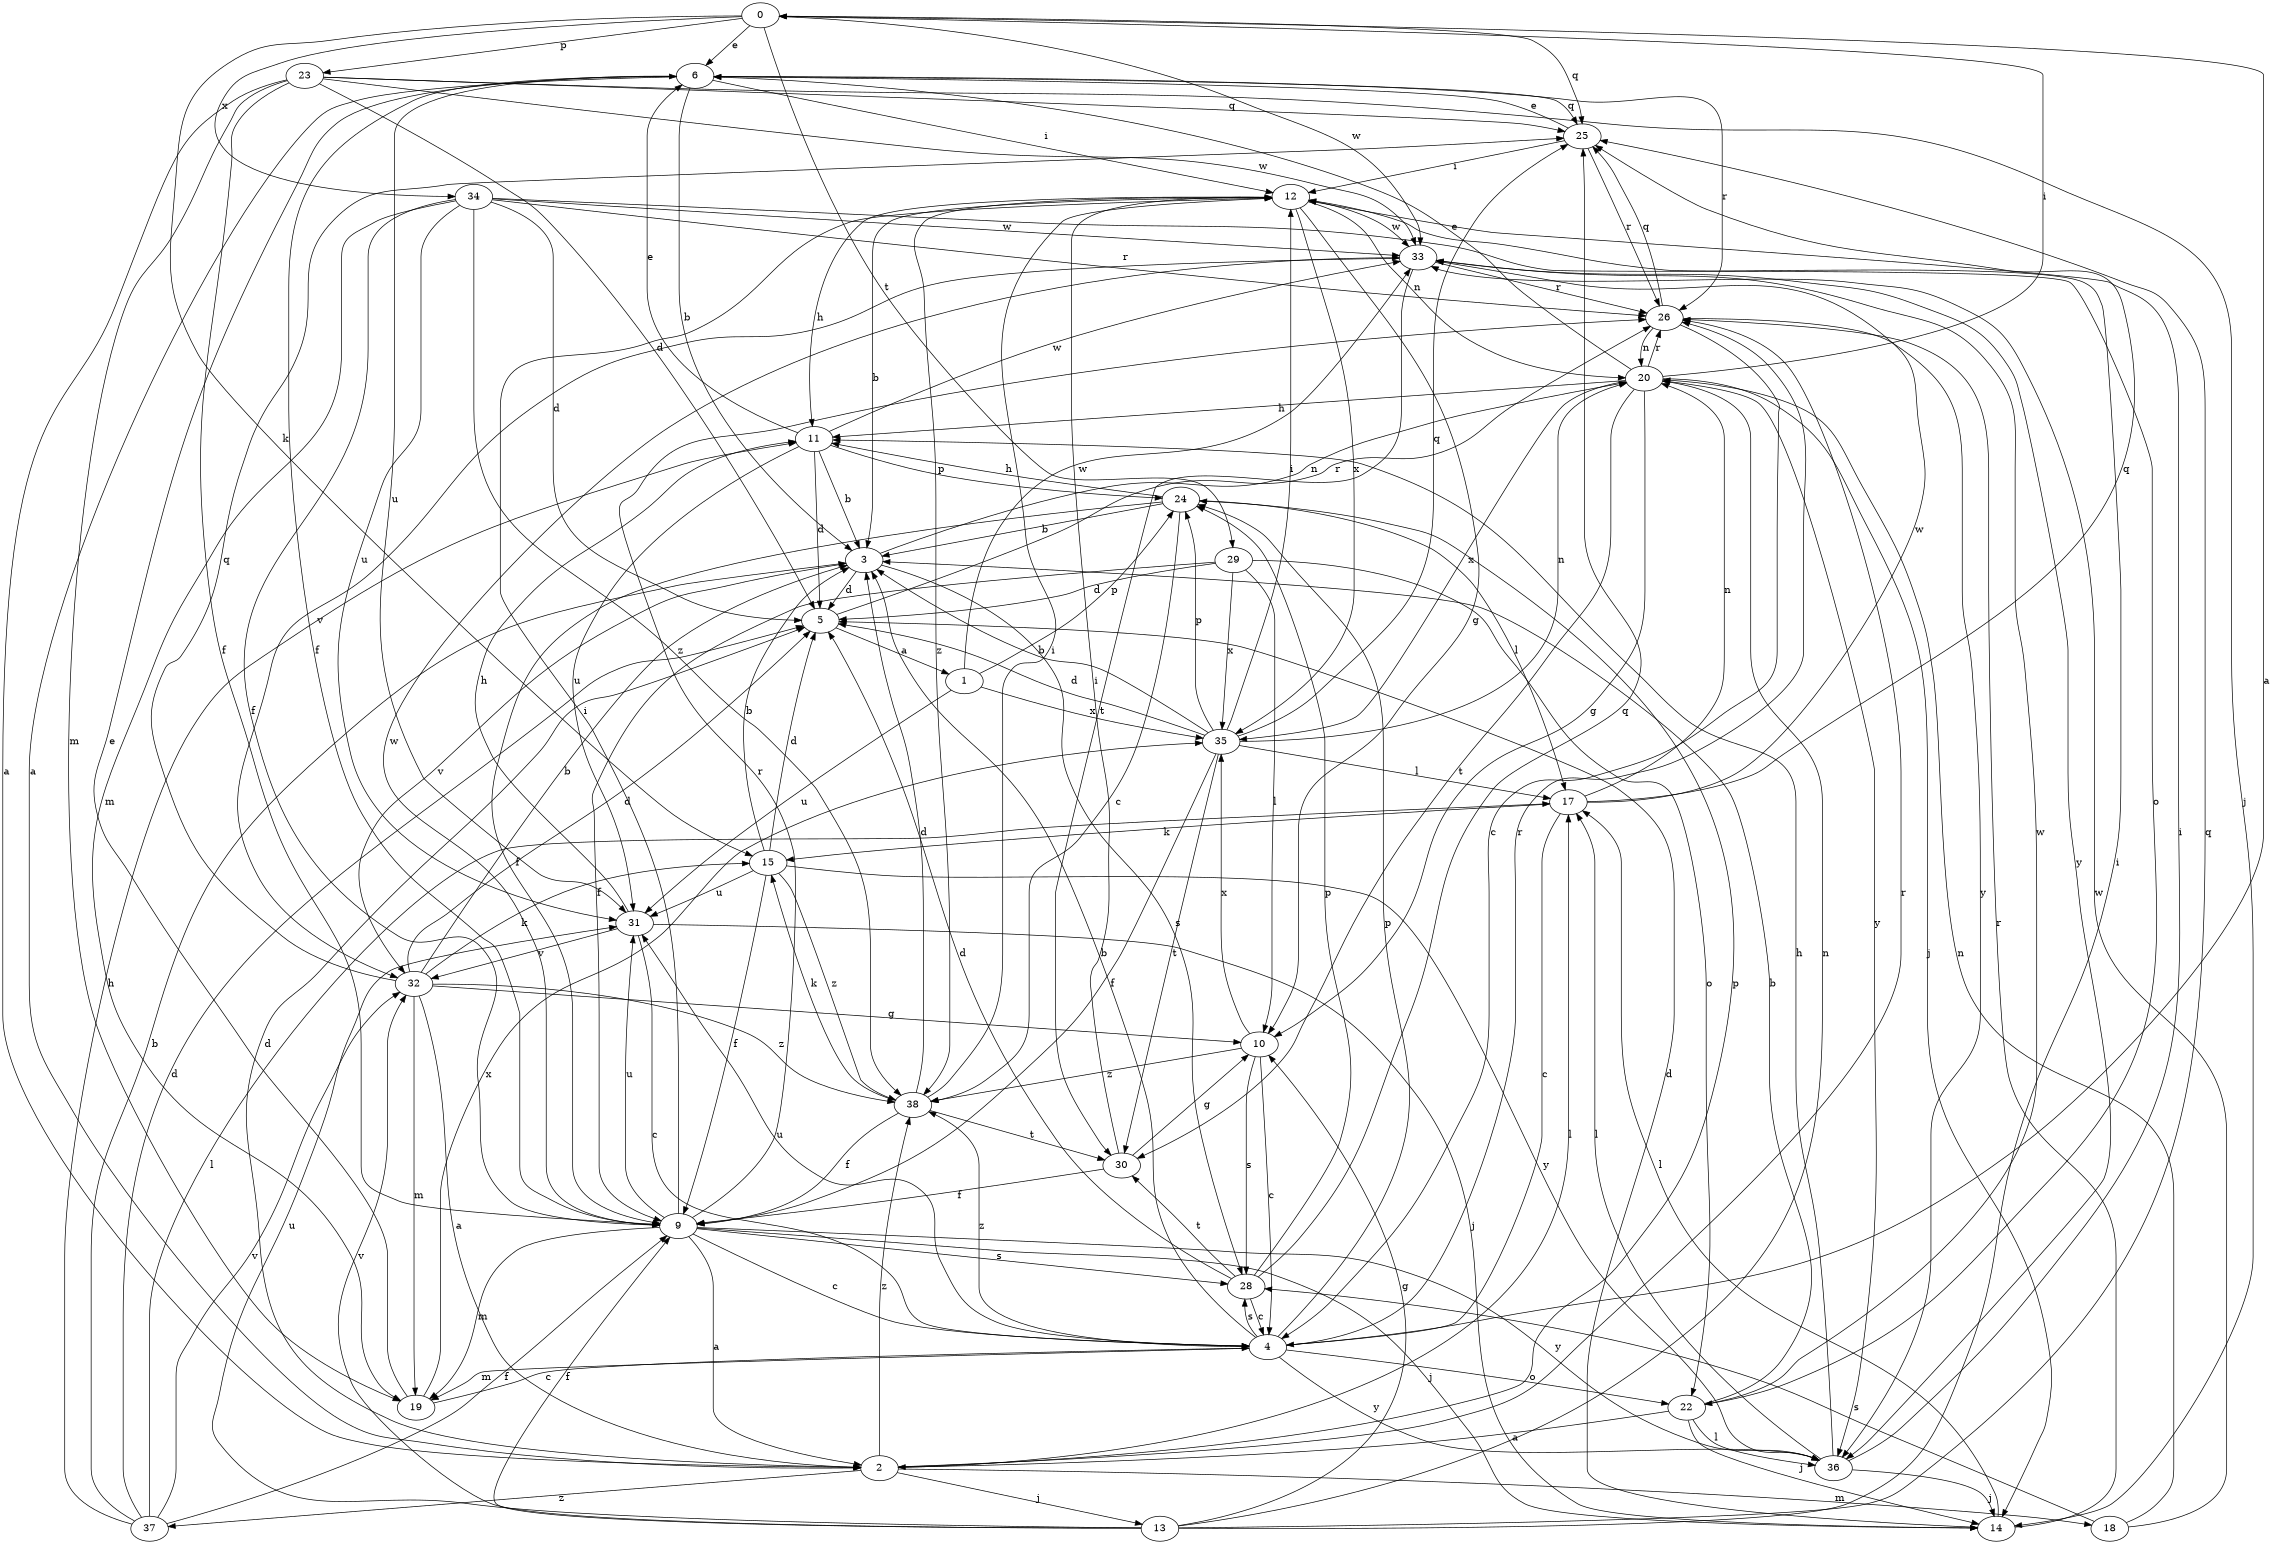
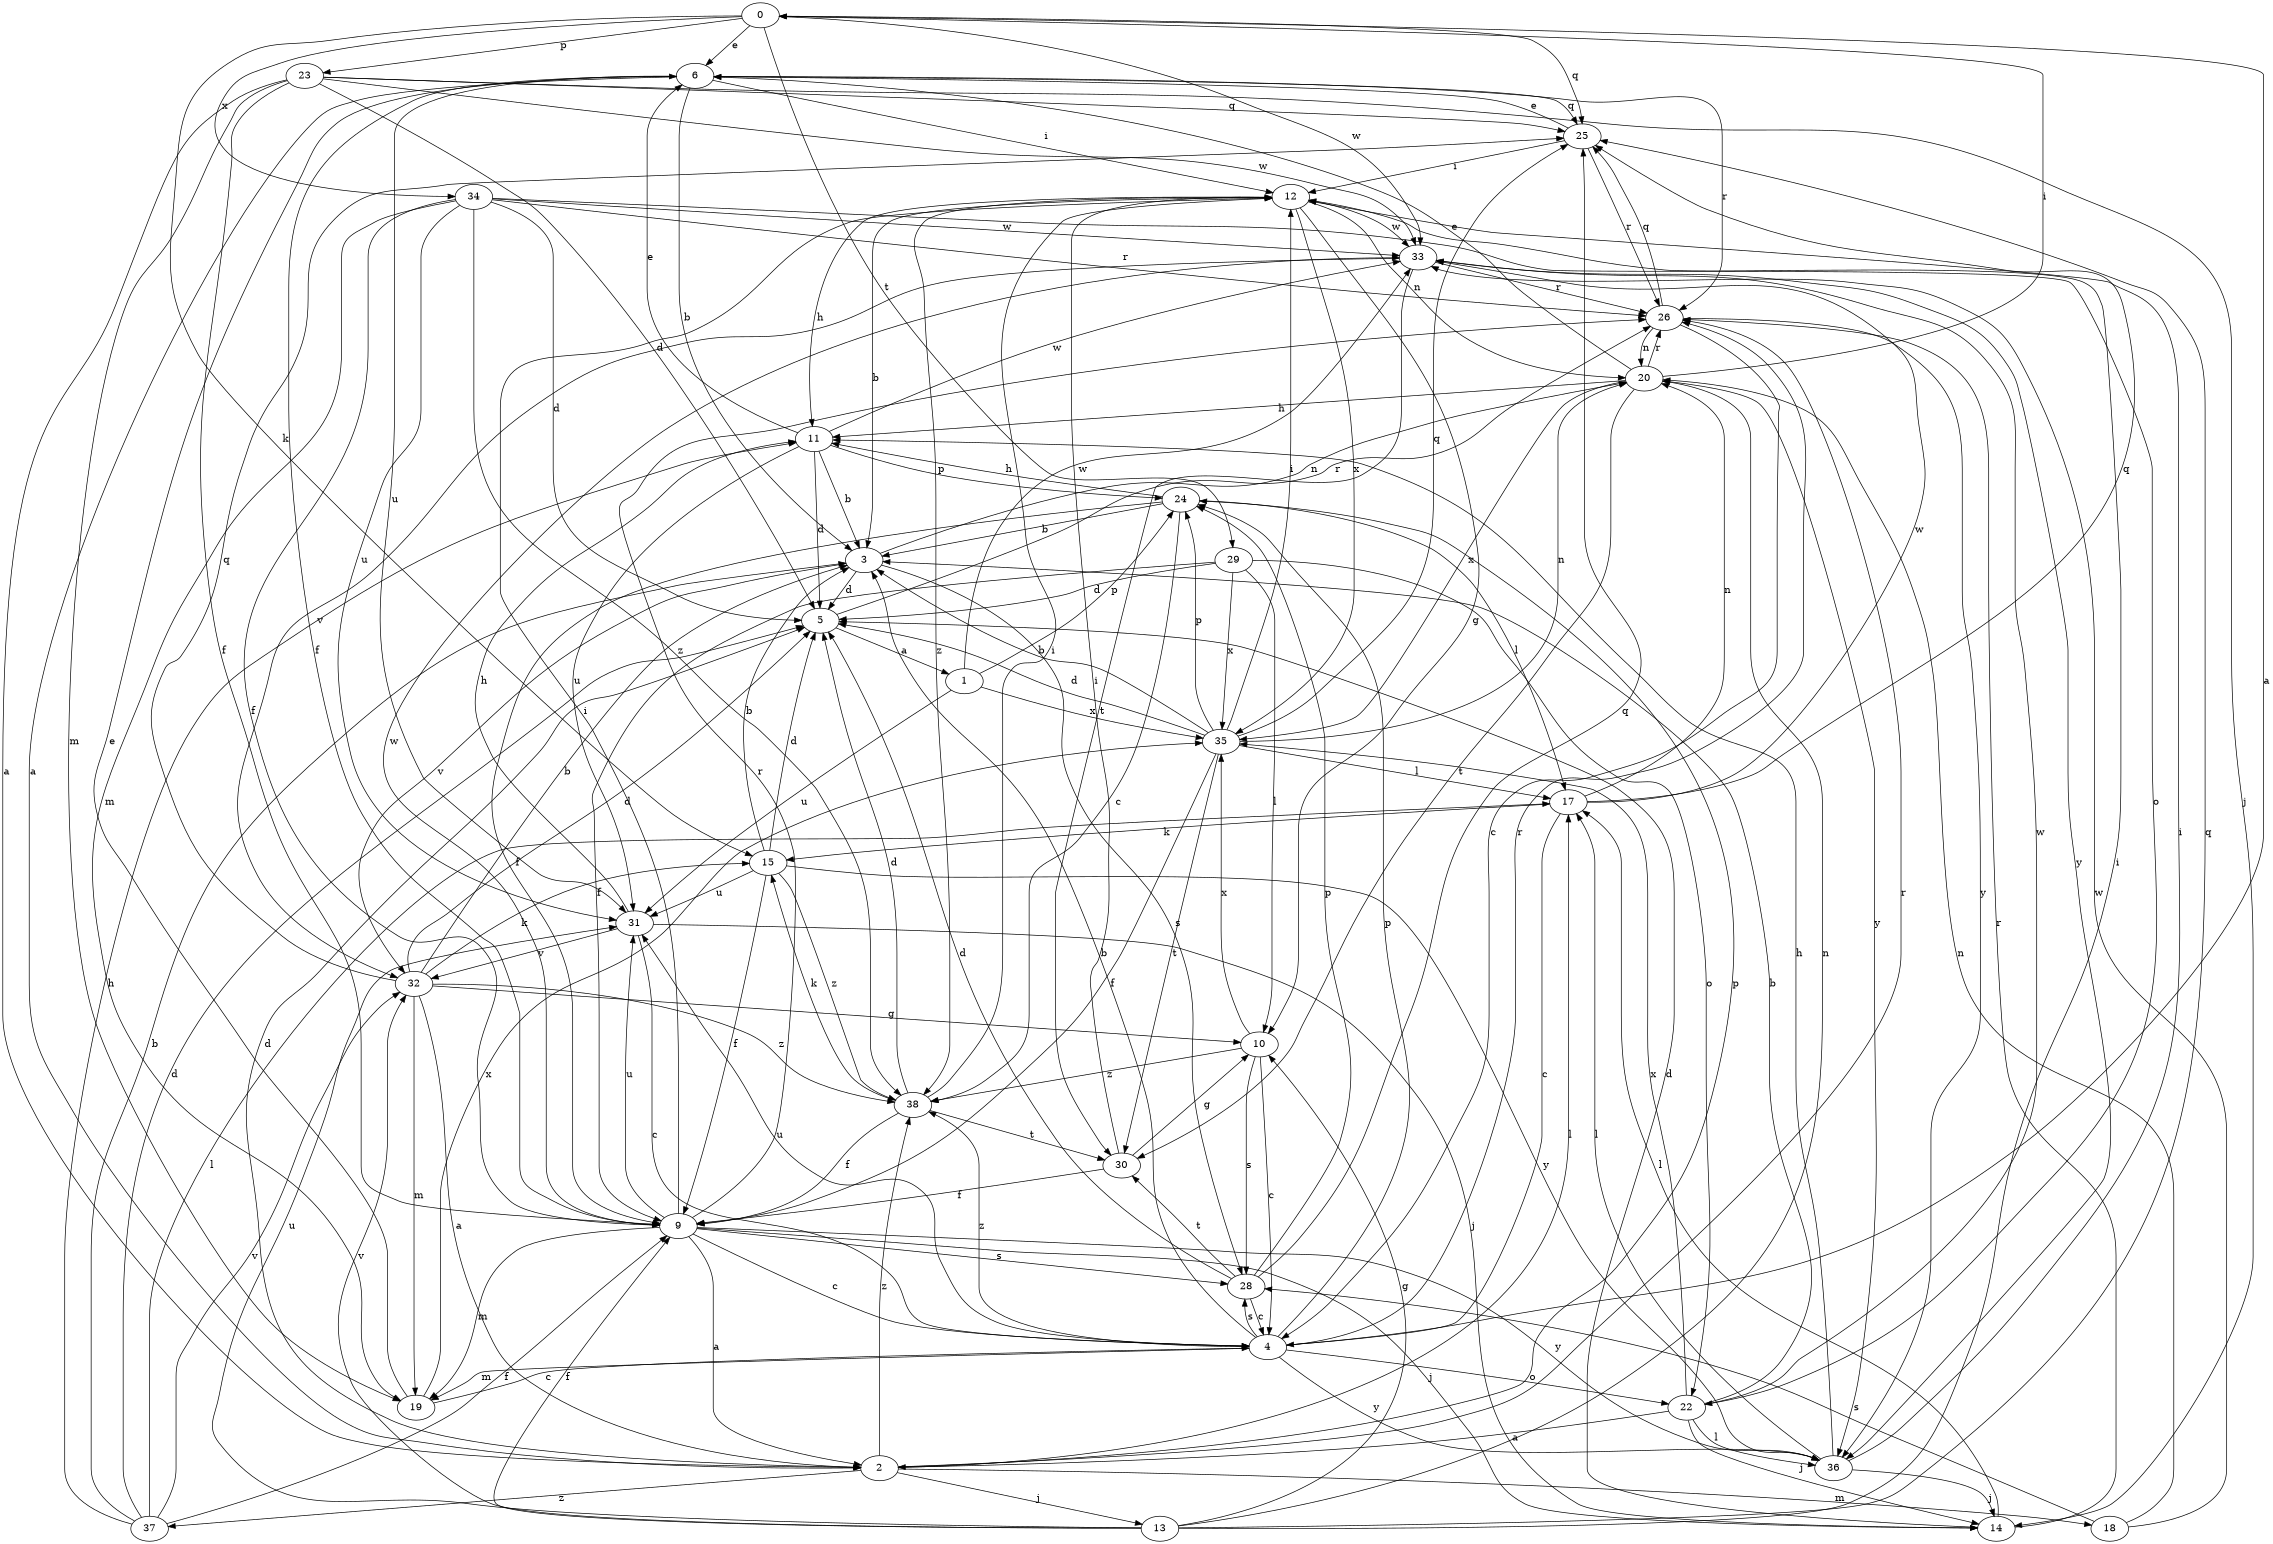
edge "20" -> "10": removed, label "g"
edge "38" -> "3": now "38" -> "5"
edge "20" -> "14": removed, label "j"
edge "22" -> "35": added, label "x"
